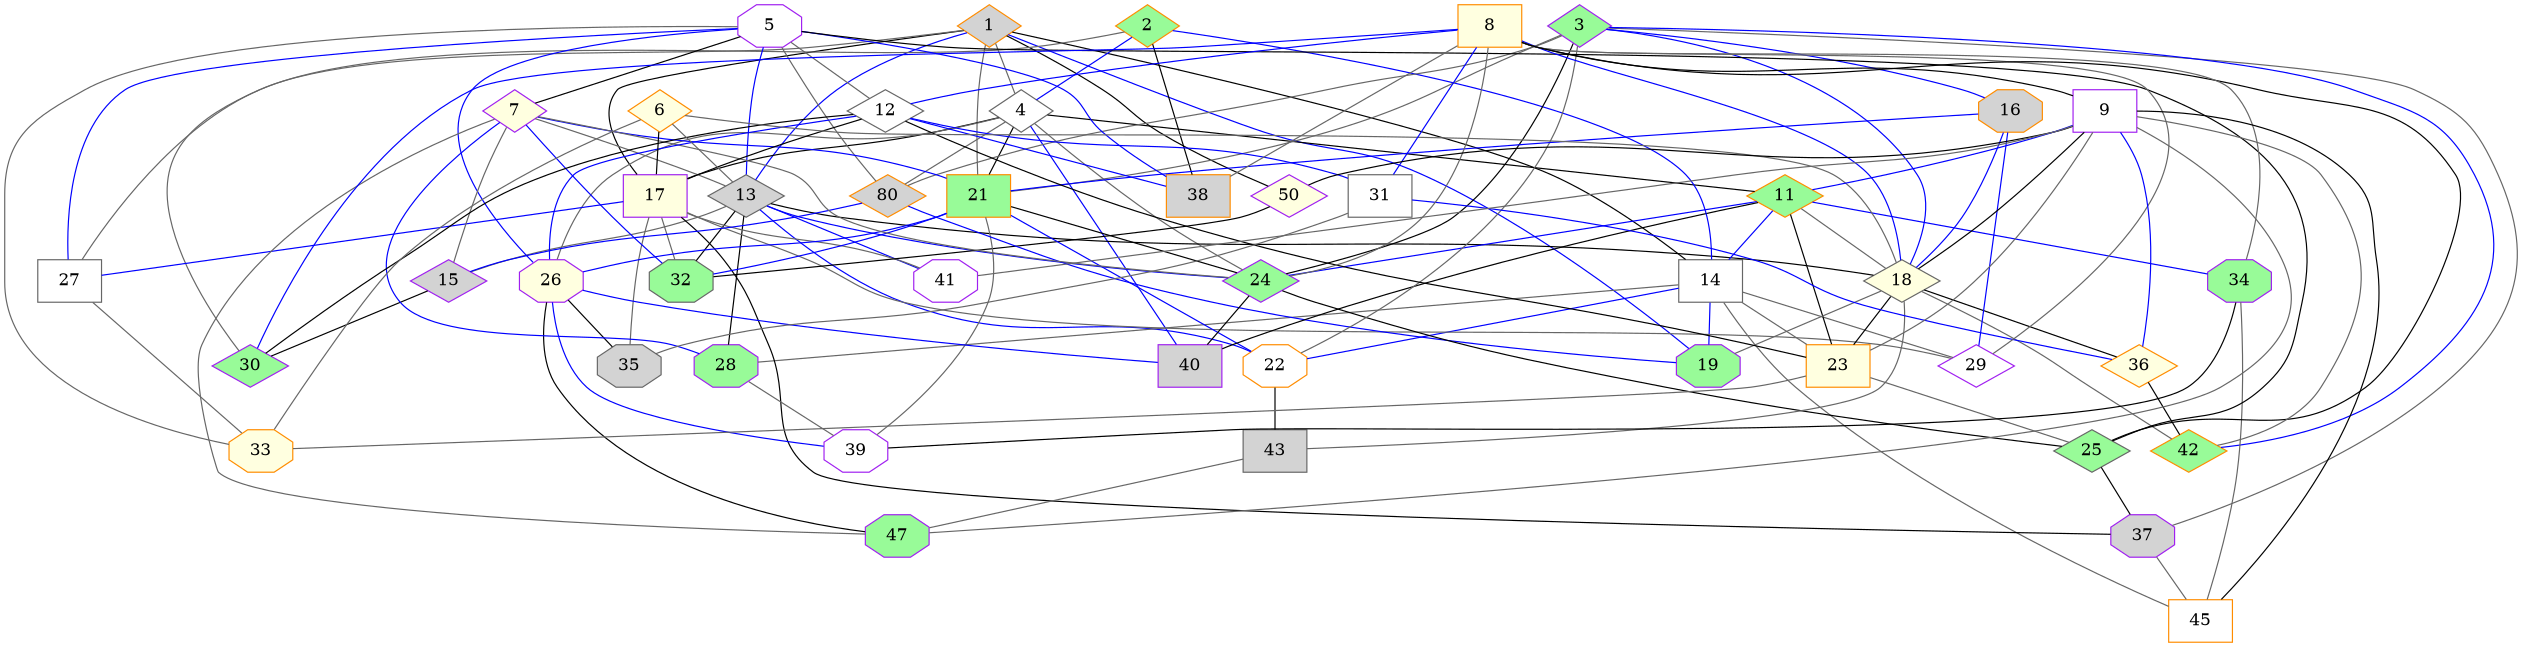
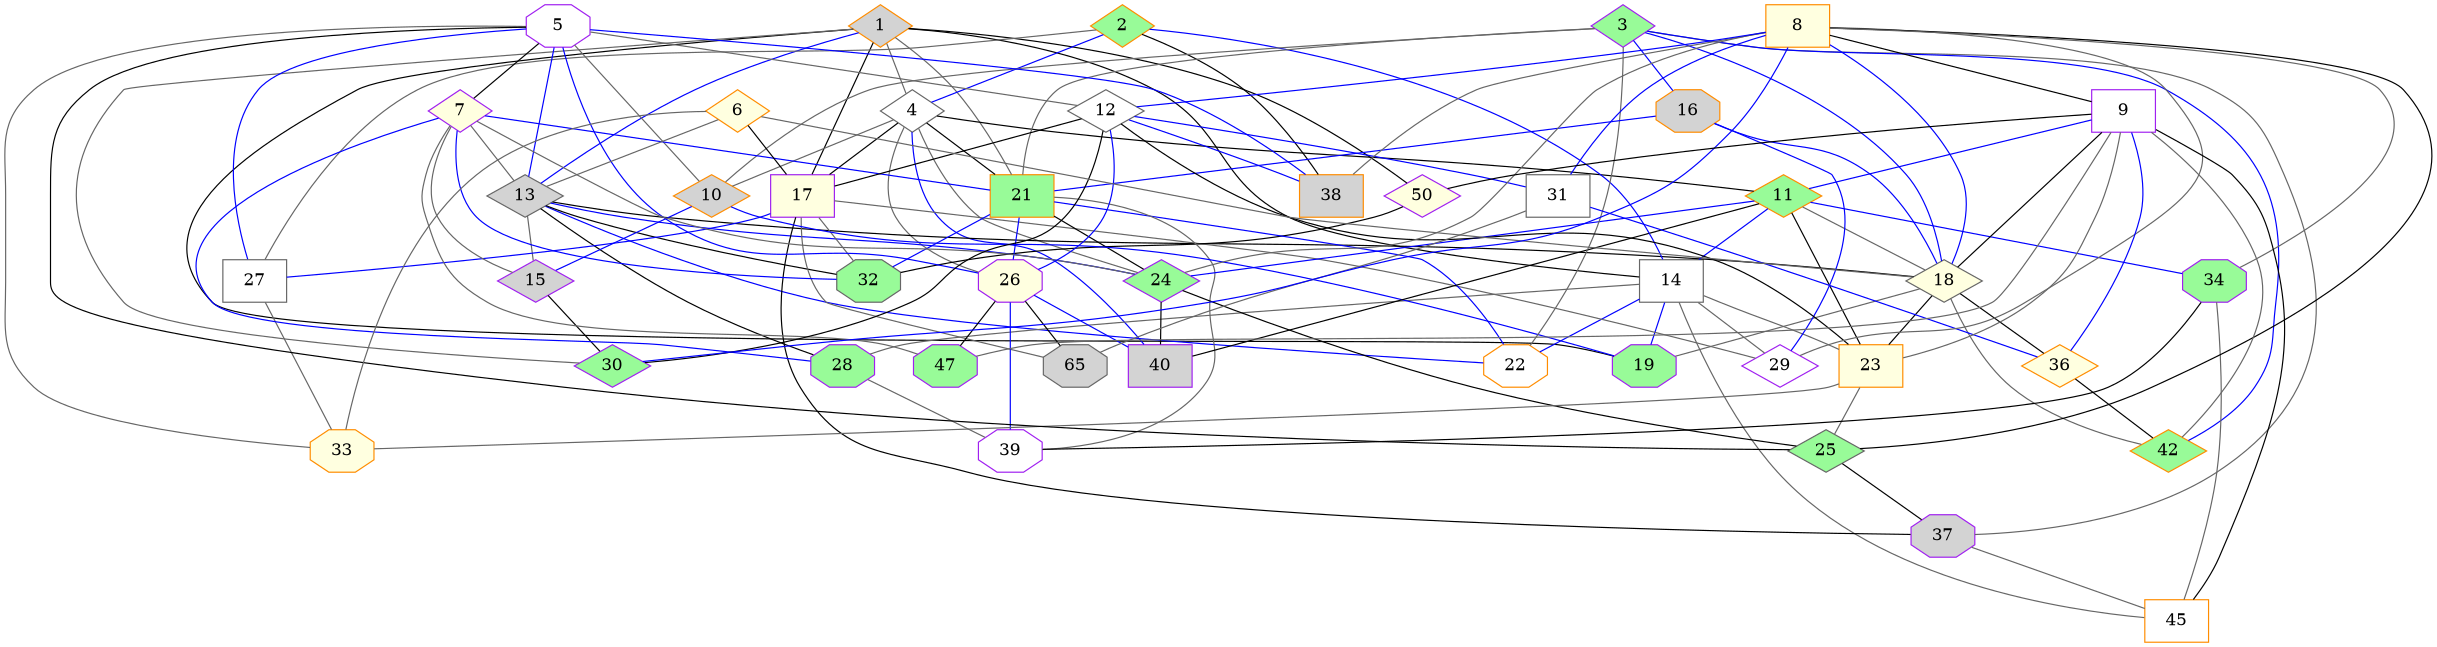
edge "1" -- "19": color blue -> black
edge "3" -- "24": removed
node "80": label "80" -> "10"
node "41": removed
node "35": label "35" -> "65"
node "43": removed
